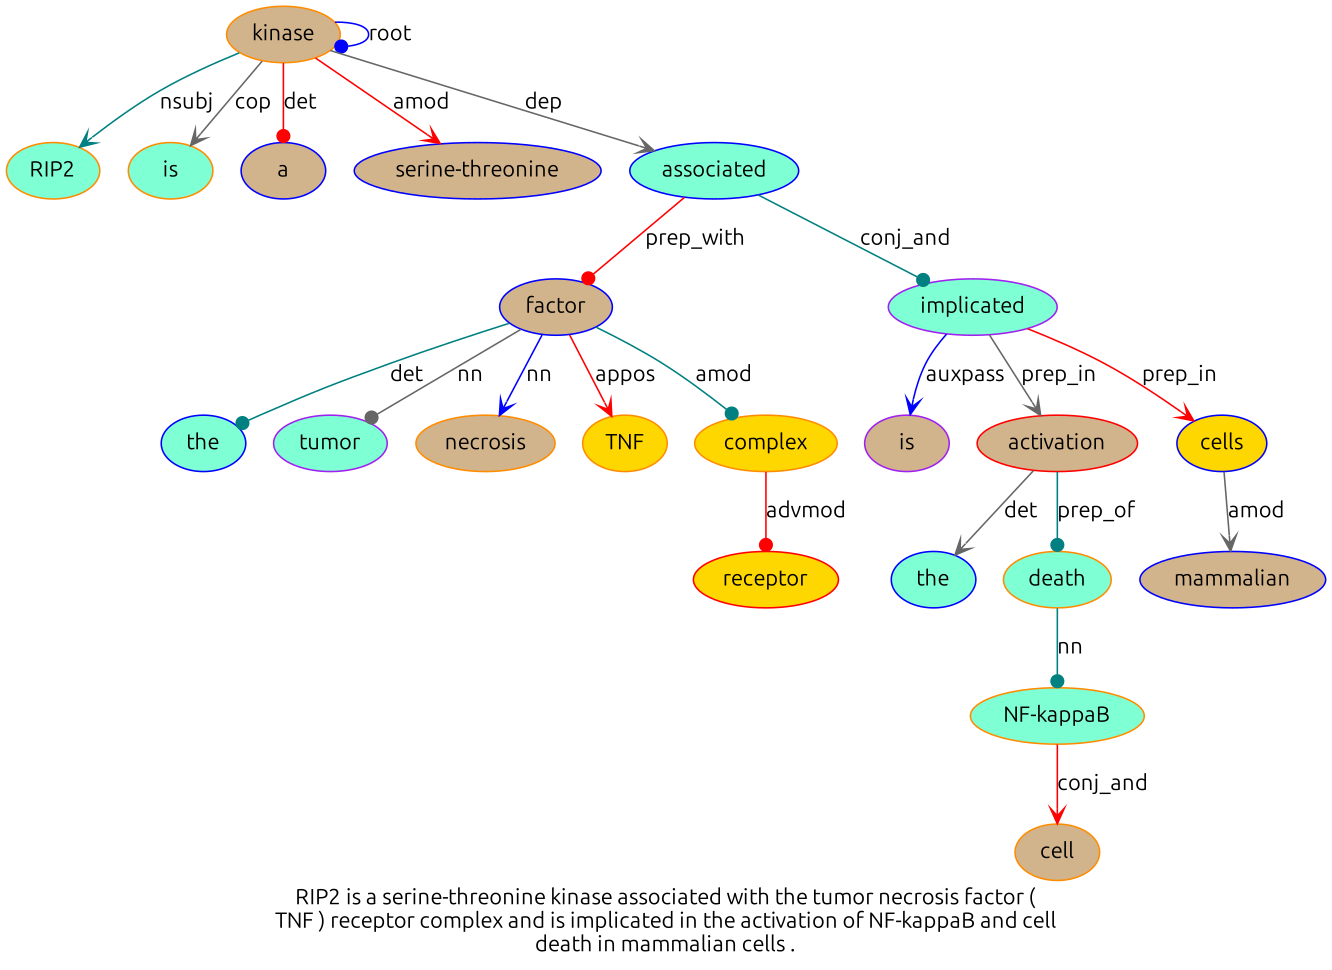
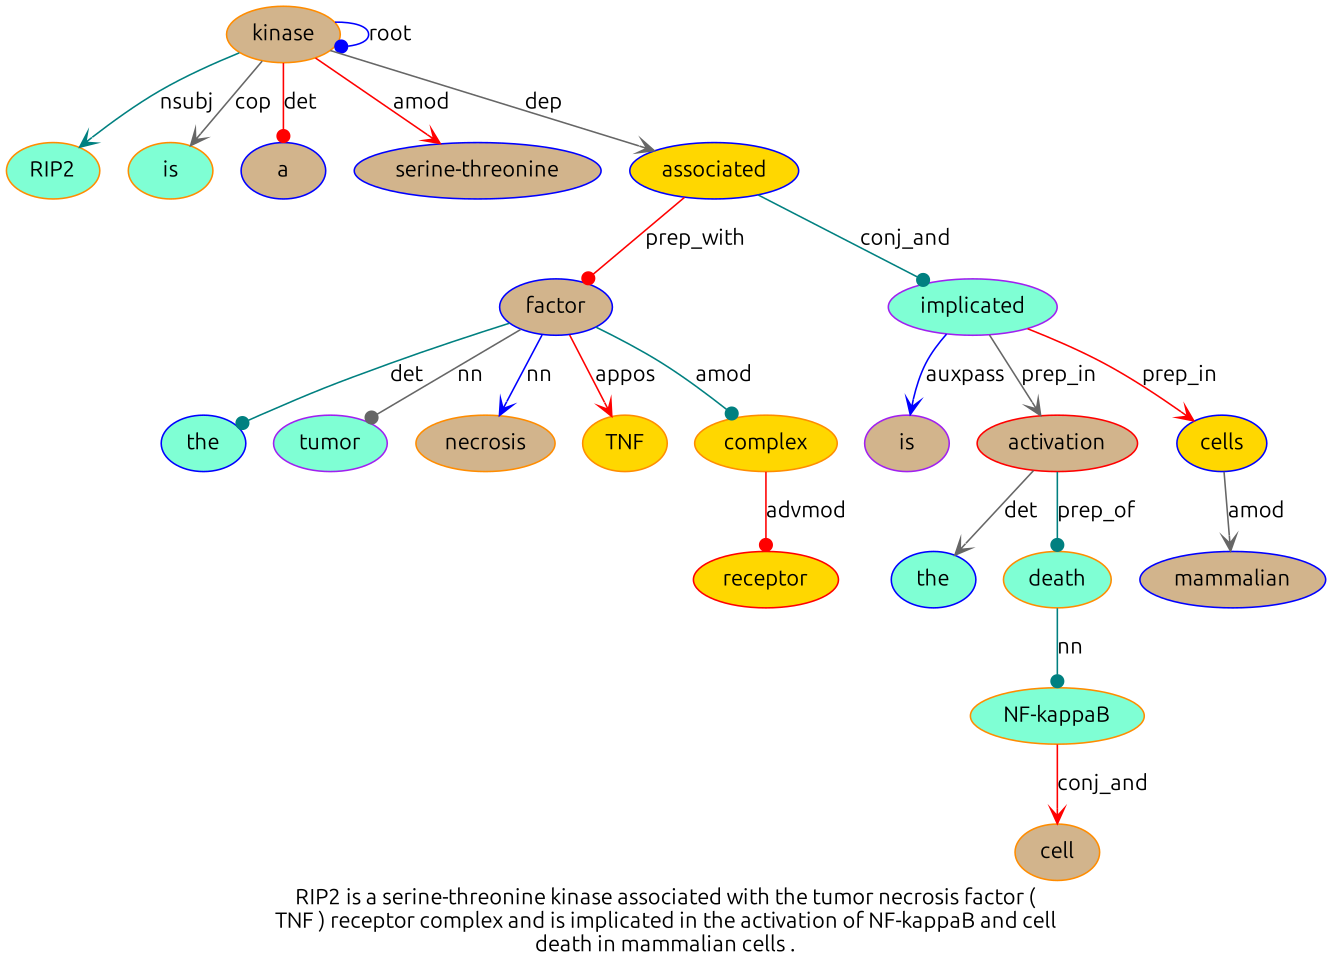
node "associated": fillcolor aquamarine -> gold
